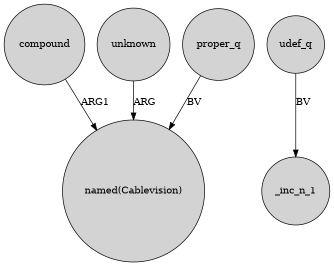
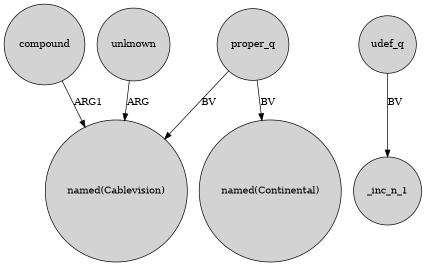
node "named(Continental)": added
